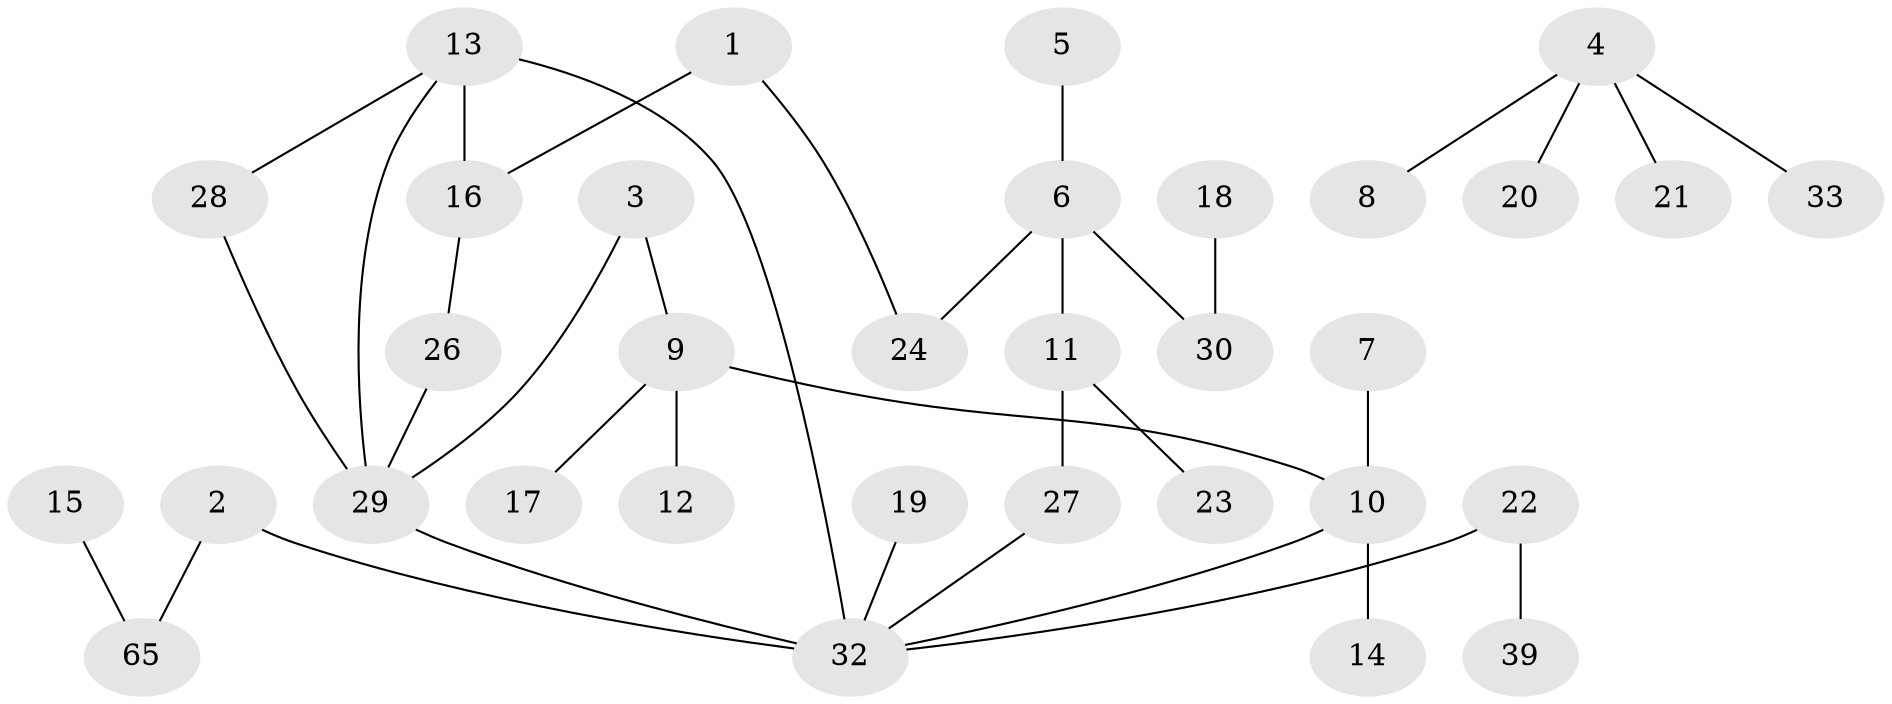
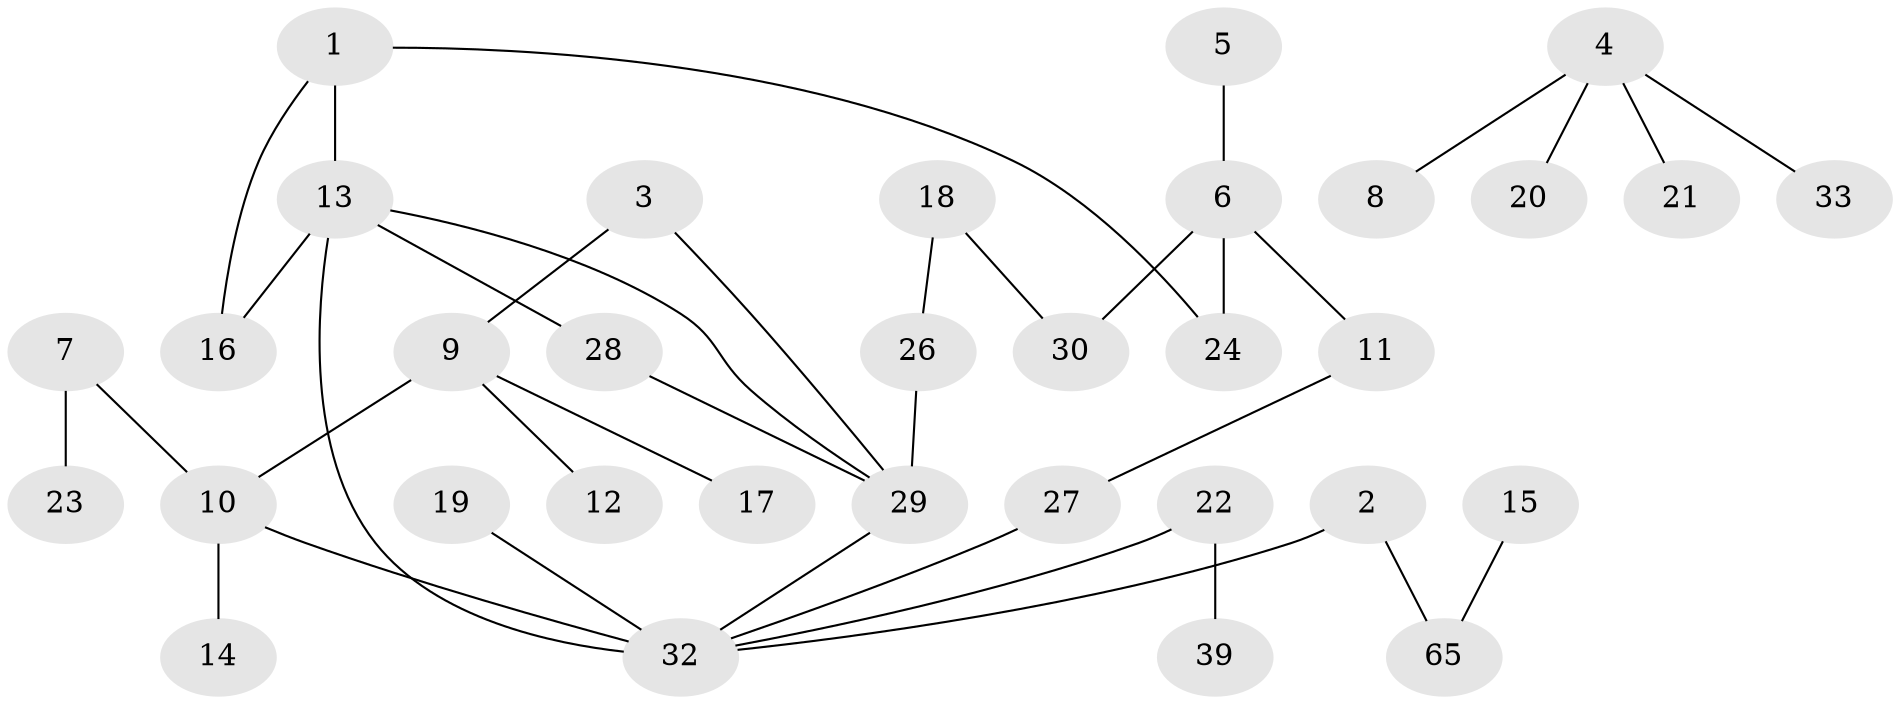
edge "1" -- "13": added
edge "16" -- "26": now "18" -- "26"
edge "11" -- "23": now "7" -- "23"
